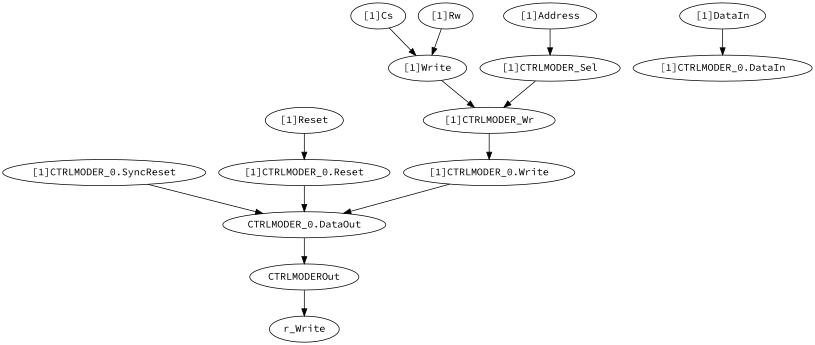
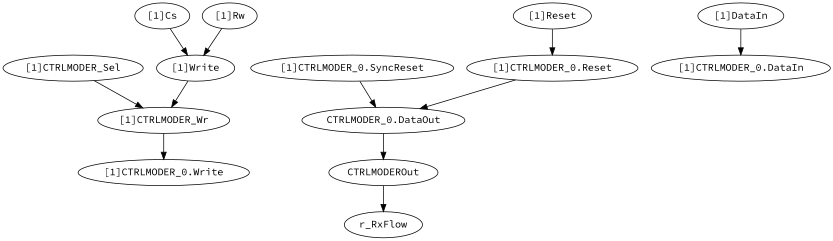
node "[1]Address": removed
edge "[1]CTRLMODER_0.Write" -> "CTRLMODER_0.DataOut": removed
node "r_Write": label "r_Write" -> "r_RxFlow"
